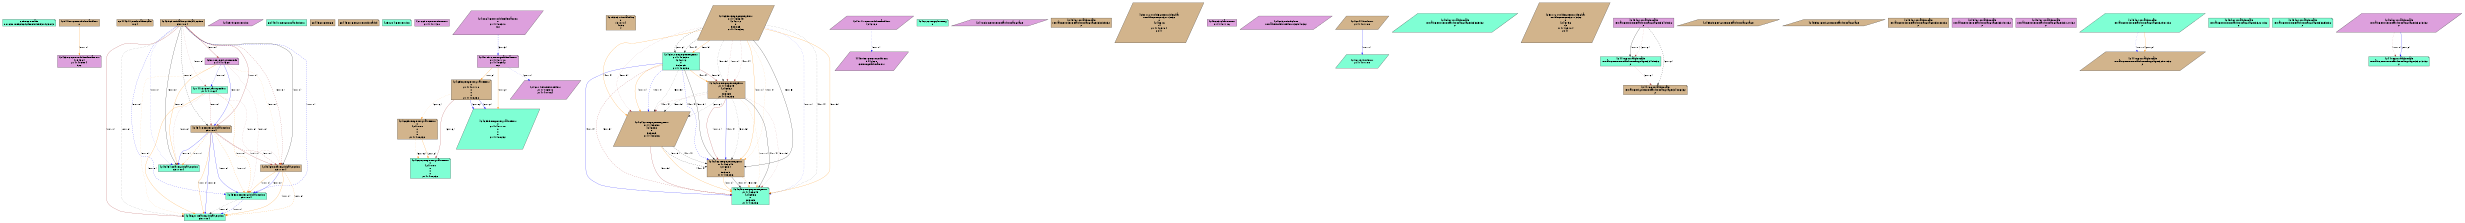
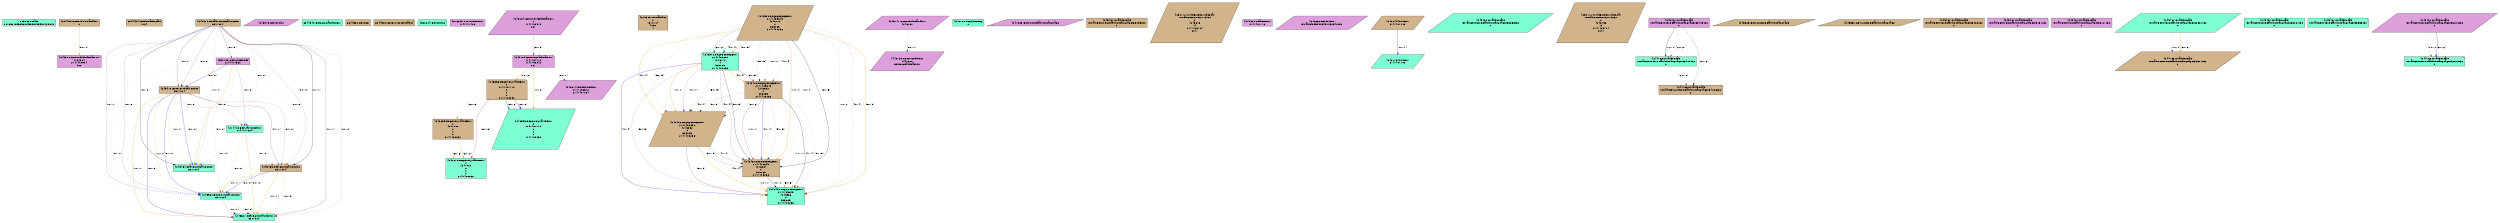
edge "4214413.GetStartupInfoW 2147417624" -> "4245418.EnterCriticalSection 6917004": reversed
